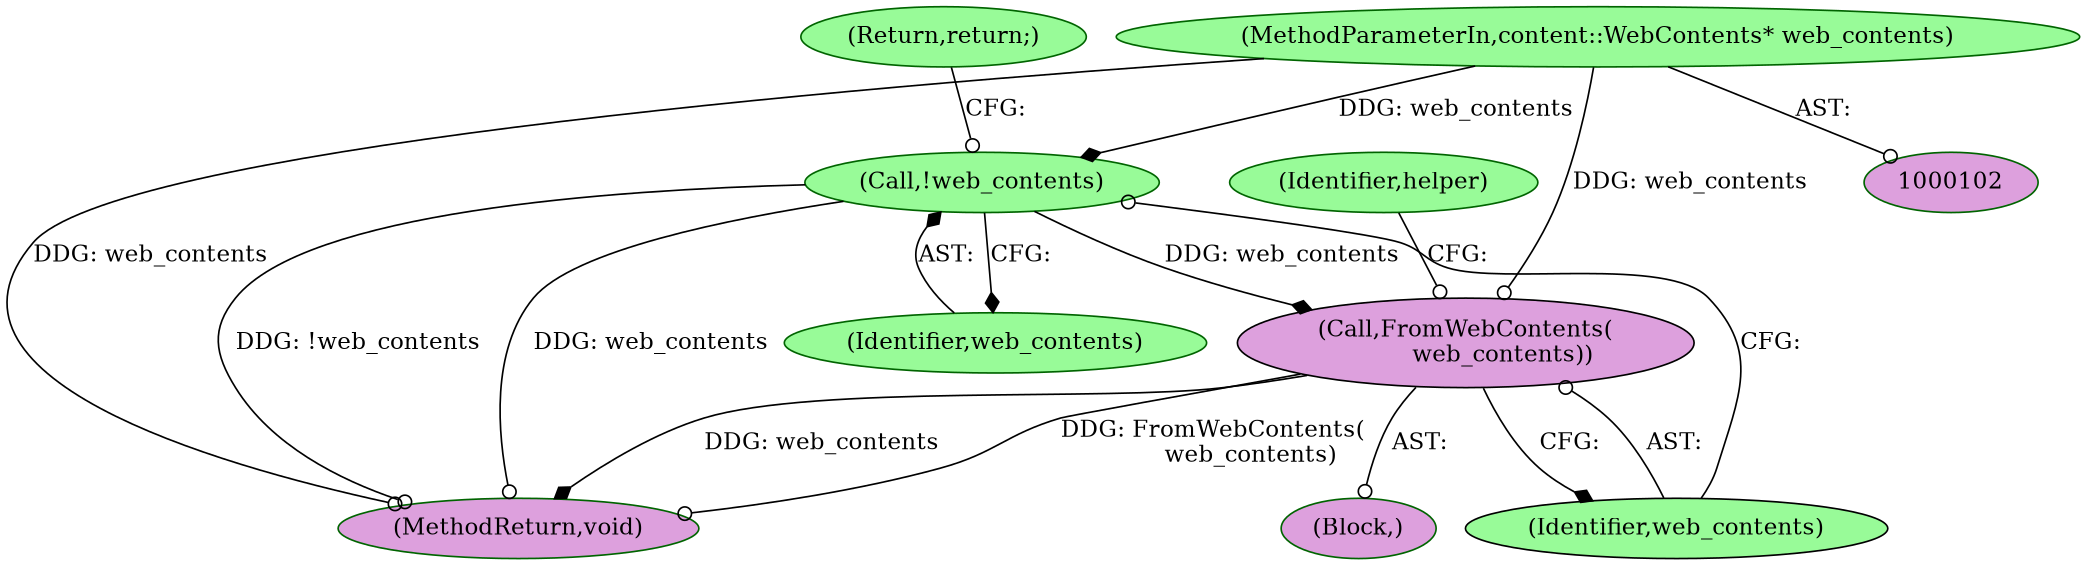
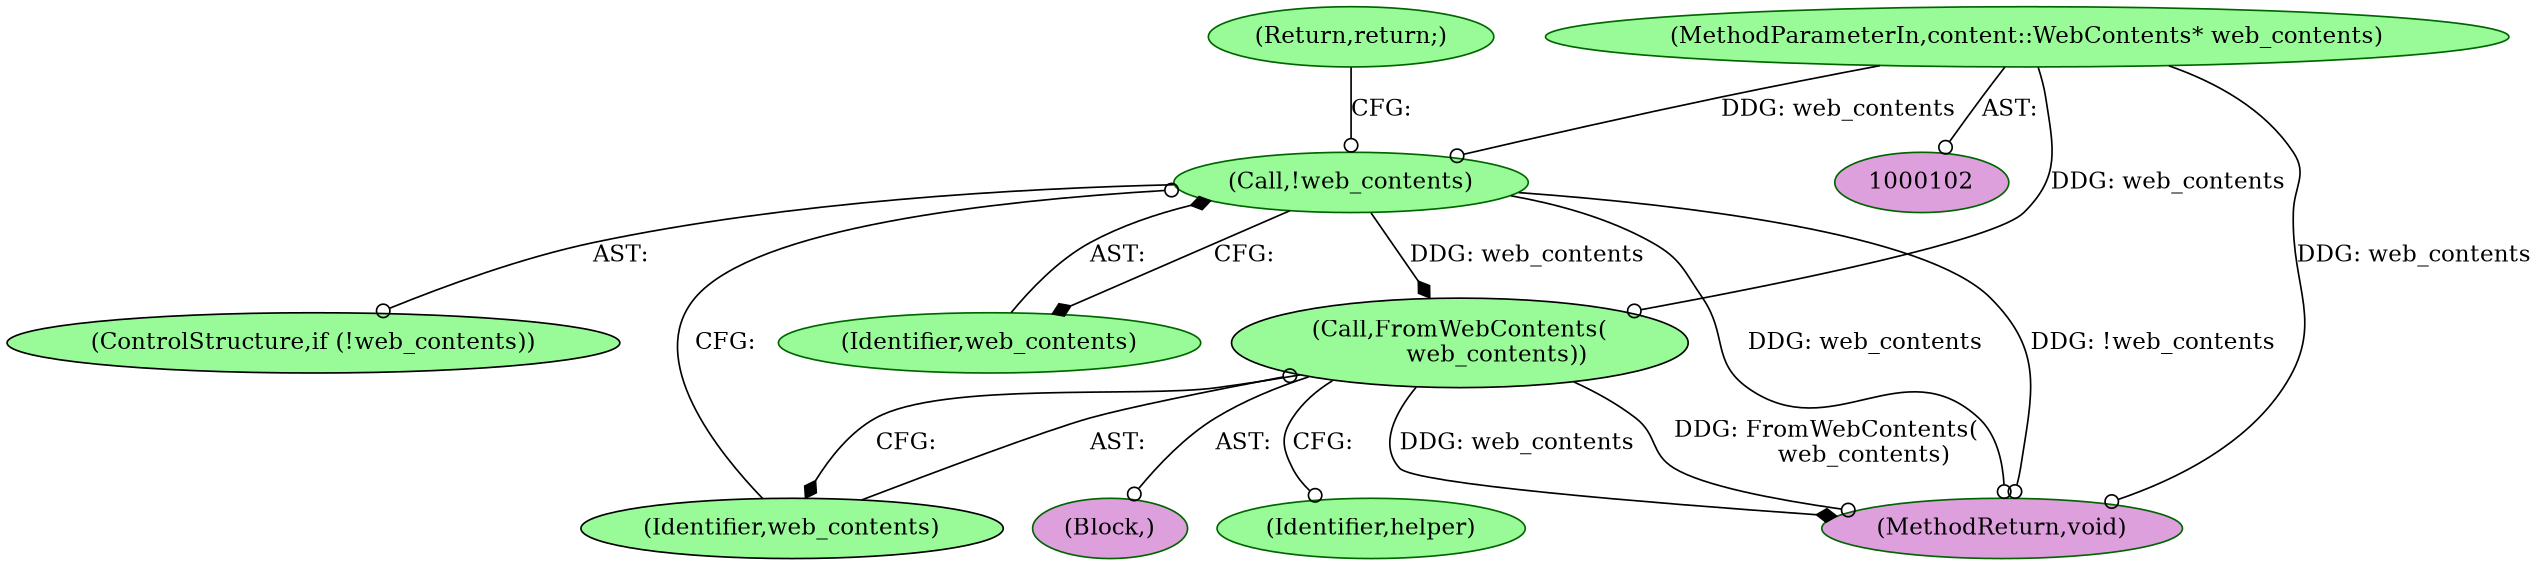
edge "(MethodParameterIn,content::WebContents* web_contents)" -> "(Call,!web_contents)": arrowhead diamond -> odot
edge "(Identifier,helper)" -> "(Call,FromWebContents( web_contents))": reversed
node "(ControlStructure,if (!web_contents))": added
node "(Call,FromWebContents( web_contents))": fillcolor plum -> palegreen
